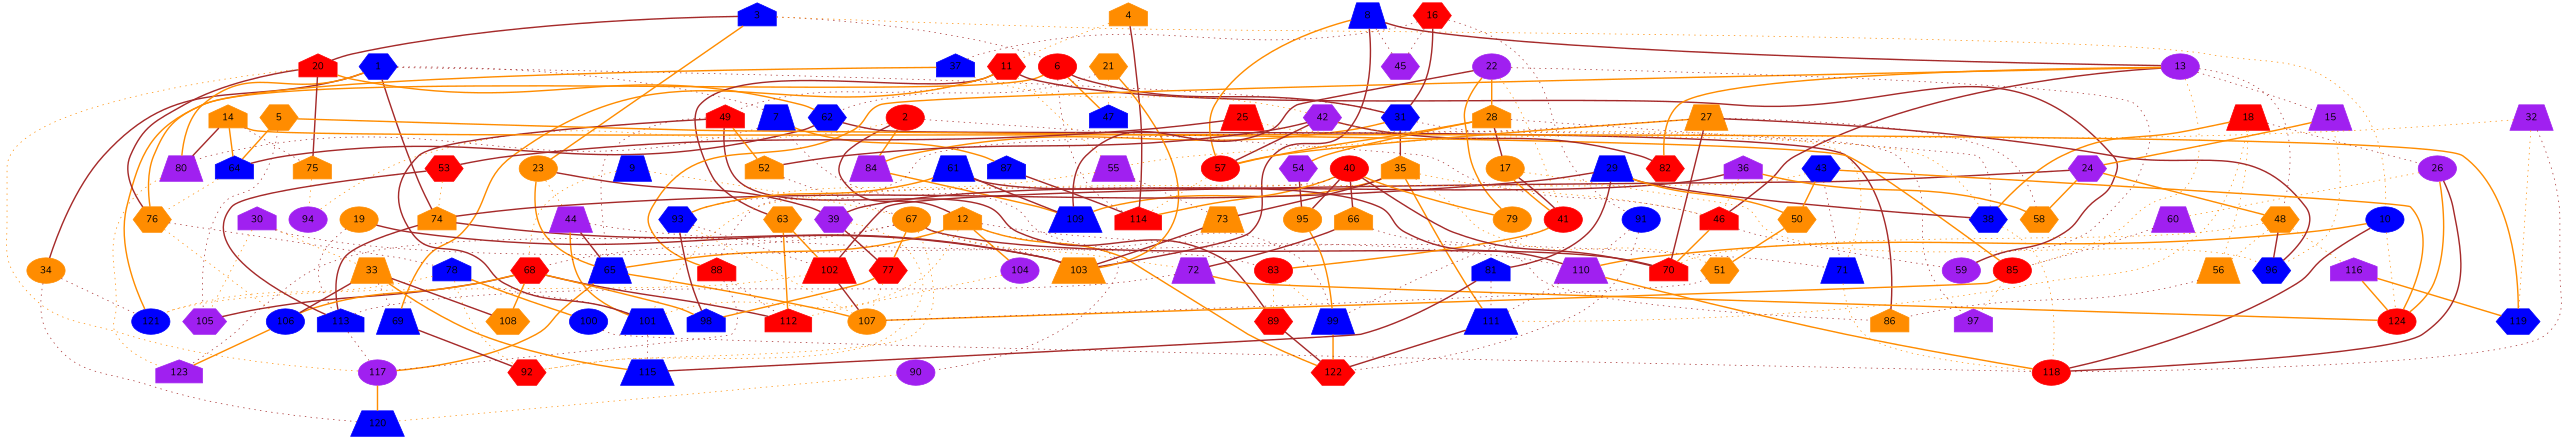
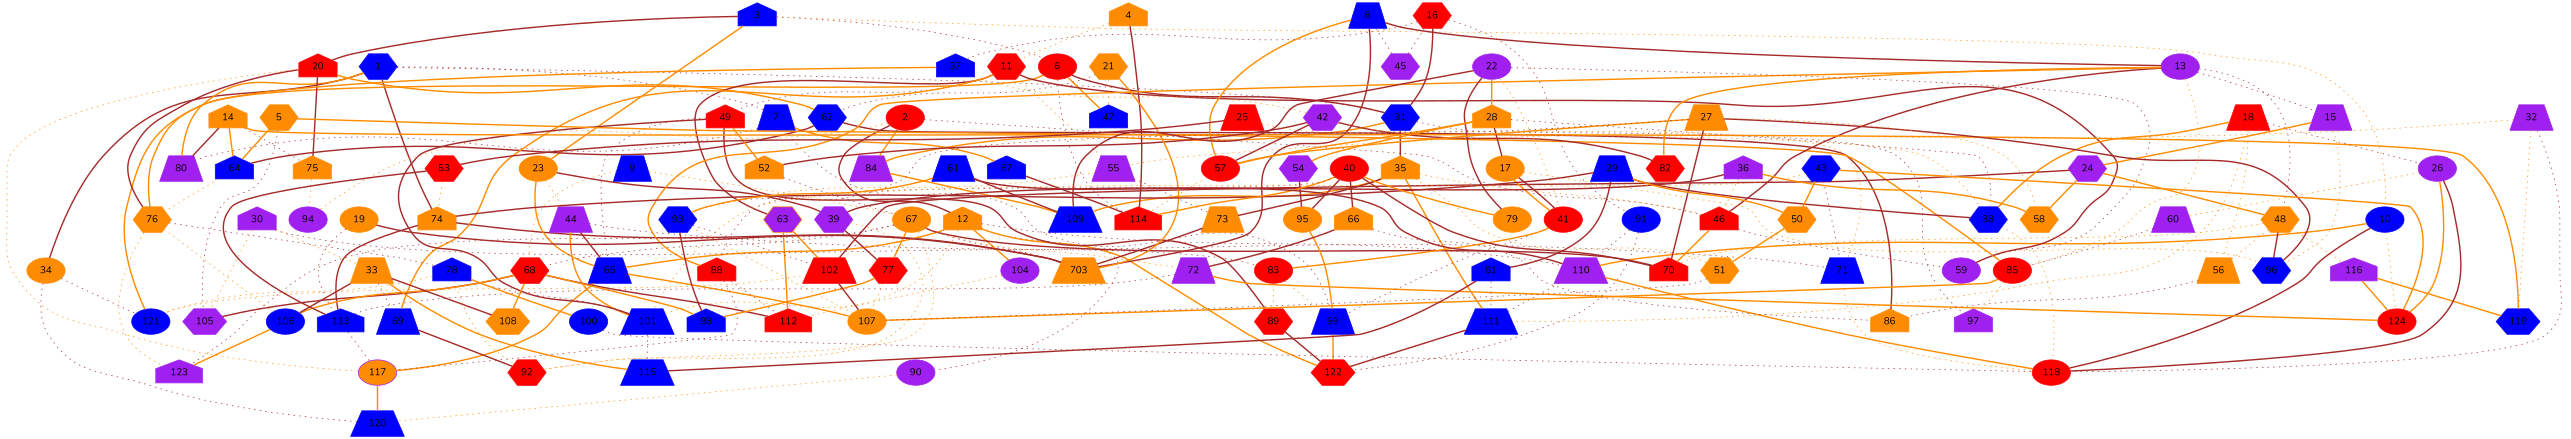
edge "27" -- "58": color brown -> darkorange
edge "22" -- "79": color darkorange -> brown
node "63": fillcolor darkorange -> purple
node "103": label "103" -> "703"
edge "80" -- "123": now "76" -- "123"
node "117": fillcolor purple -> darkorange
